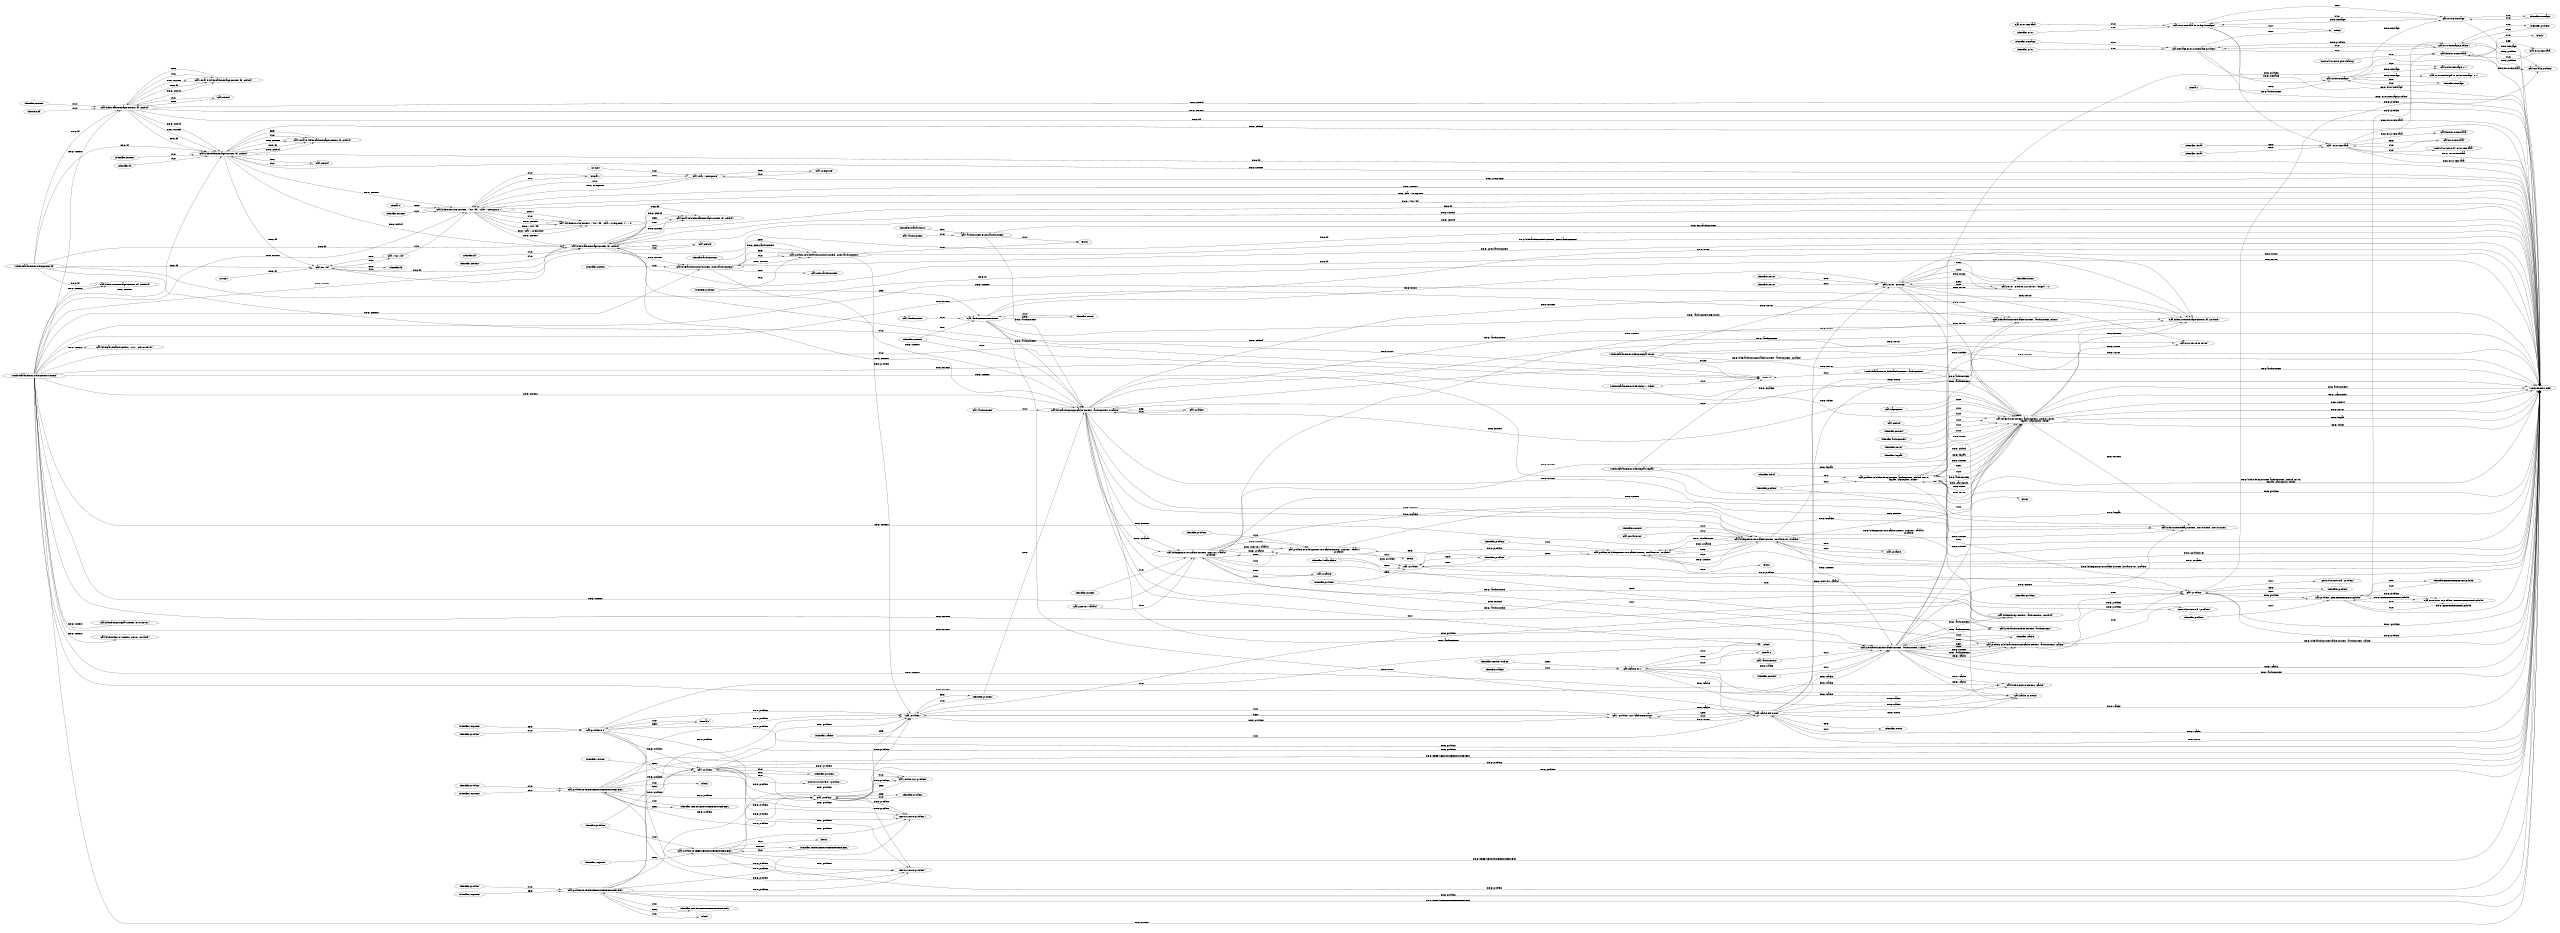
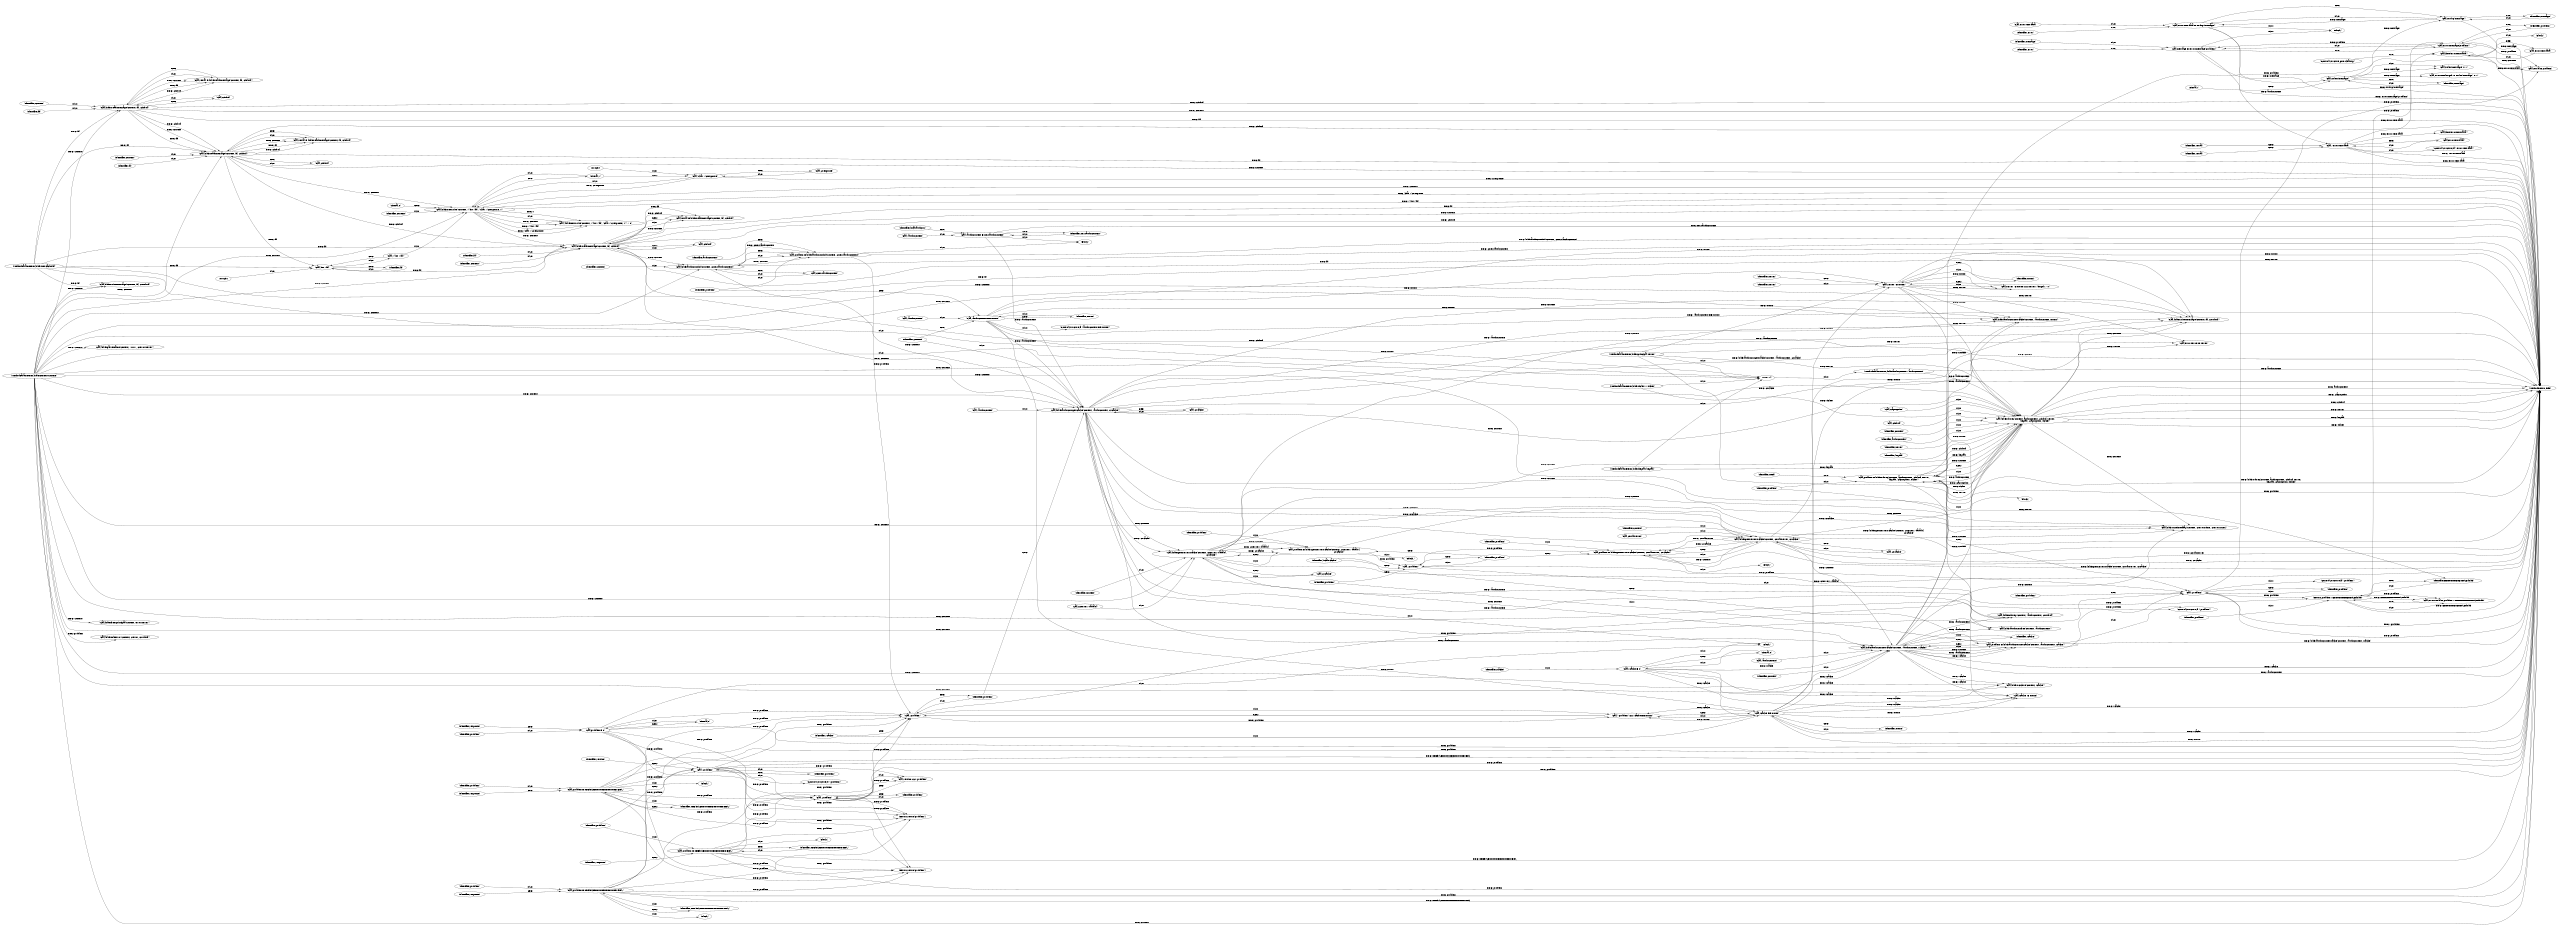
edge "(Call,error_message(problem))" -> "(MethodReturn,RET)": label "DDG: problem" -> "DDG: context"
edge "(Call,error.text.data = strdup(message))" -> "(MethodReturn,RET)": label "DDG: error(message)" -> "DDG: strdup(message)"
node "(Identifier,new_auth_context)": added
edge "(Call,(int *)fd)" -> "(MethodReturn,RET)": removed, label "DDG: fd"
node "(MethodParameterIn,krb5_pointer fd)": label "(MethodParameterIn,krb5_pointer fd)" -> "(MethodParameterIn,krb5_setrcache fd)"
edge "1000251" -> "(Call,(int *)fd)": label "DDG: fd" -> "AST: "
edge "(Call,&new_auth_context)" -> "(Call,krb5_auth_con_init(context, &new_auth_context))": added, label "AST:"
edge "(MethodParameterIn,krb5_principal server)" -> "(Call,server != NULL)": label "DDG: server" -> "DDG: NULL"
edge "(Call,*auth_context == NULL)" -> "(Call,krb5_auth_con_setrcache(context, *auth_context, NULL))": added, label "DDG: NULL"
node "(ControlStructure,if (*auth_context == NULL))": added
edge "(MethodParameterIn,krb5_principal server)" -> "(MethodReturn,RET)": now "(MethodParameterIn,krb5_principal server)" -> "(Identifier,ERROR_TABLE_BASE_krb5)"
edge "(MethodParameterIn,krb5_principal server)" -> "1000114": label "BASE: " -> "AST: "
edge "(MethodParameterIn,krb5_auth_context * auth_context)" -> "1000114": reversed
node "(Identifier,inbuf)": label "(Identifier,inbuf)" -> "(Identifier,need)"
edge "(MethodParameterIn,krb5_keytab keytab)" -> "(MethodReturn,RET)": removed, label "DDG: keytab"
edge "(Call,krb5_free_principal(context, error.server))" -> "(MethodParameterIn,krb5_context context)": reversed
node "(Call,problem - ERROR_TABLE_BASE_krb5)": label "(Call,problem - ERROR_TABLE_BASE_krb5)" -> "(Return,problem - ERROR_TABLE_BASE_krb5)"
node "(Call,error.error = problem - ERROR_TABLE_BASE_krb5)": label "(Call,error.error = problem - ERROR_TABLE_BASE_krb5)" -> "(Call,error.retval = problem - ERROR_TABLE_BASE_krb5)"
edge "(MethodParameterIn,krb5_context context)" -> "(Call,krb5_mk_error(context, &error, &outbuf))": label "DDG: context" -> "DDG: problem"
node "(Identifier,need_error_free)": removed
node "(Call,cleanup = 0)": label "(Call,cleanup = 0)" -> "(Call,rcache = 0)"
edge "(Call,problem = KRB5_SENDAUTH_BADAPPLVERS)" -> "(Identifier,KRB5_SENDAUTH_BADAPPLVERS)": label "ERROR: " -> "CFG: "
